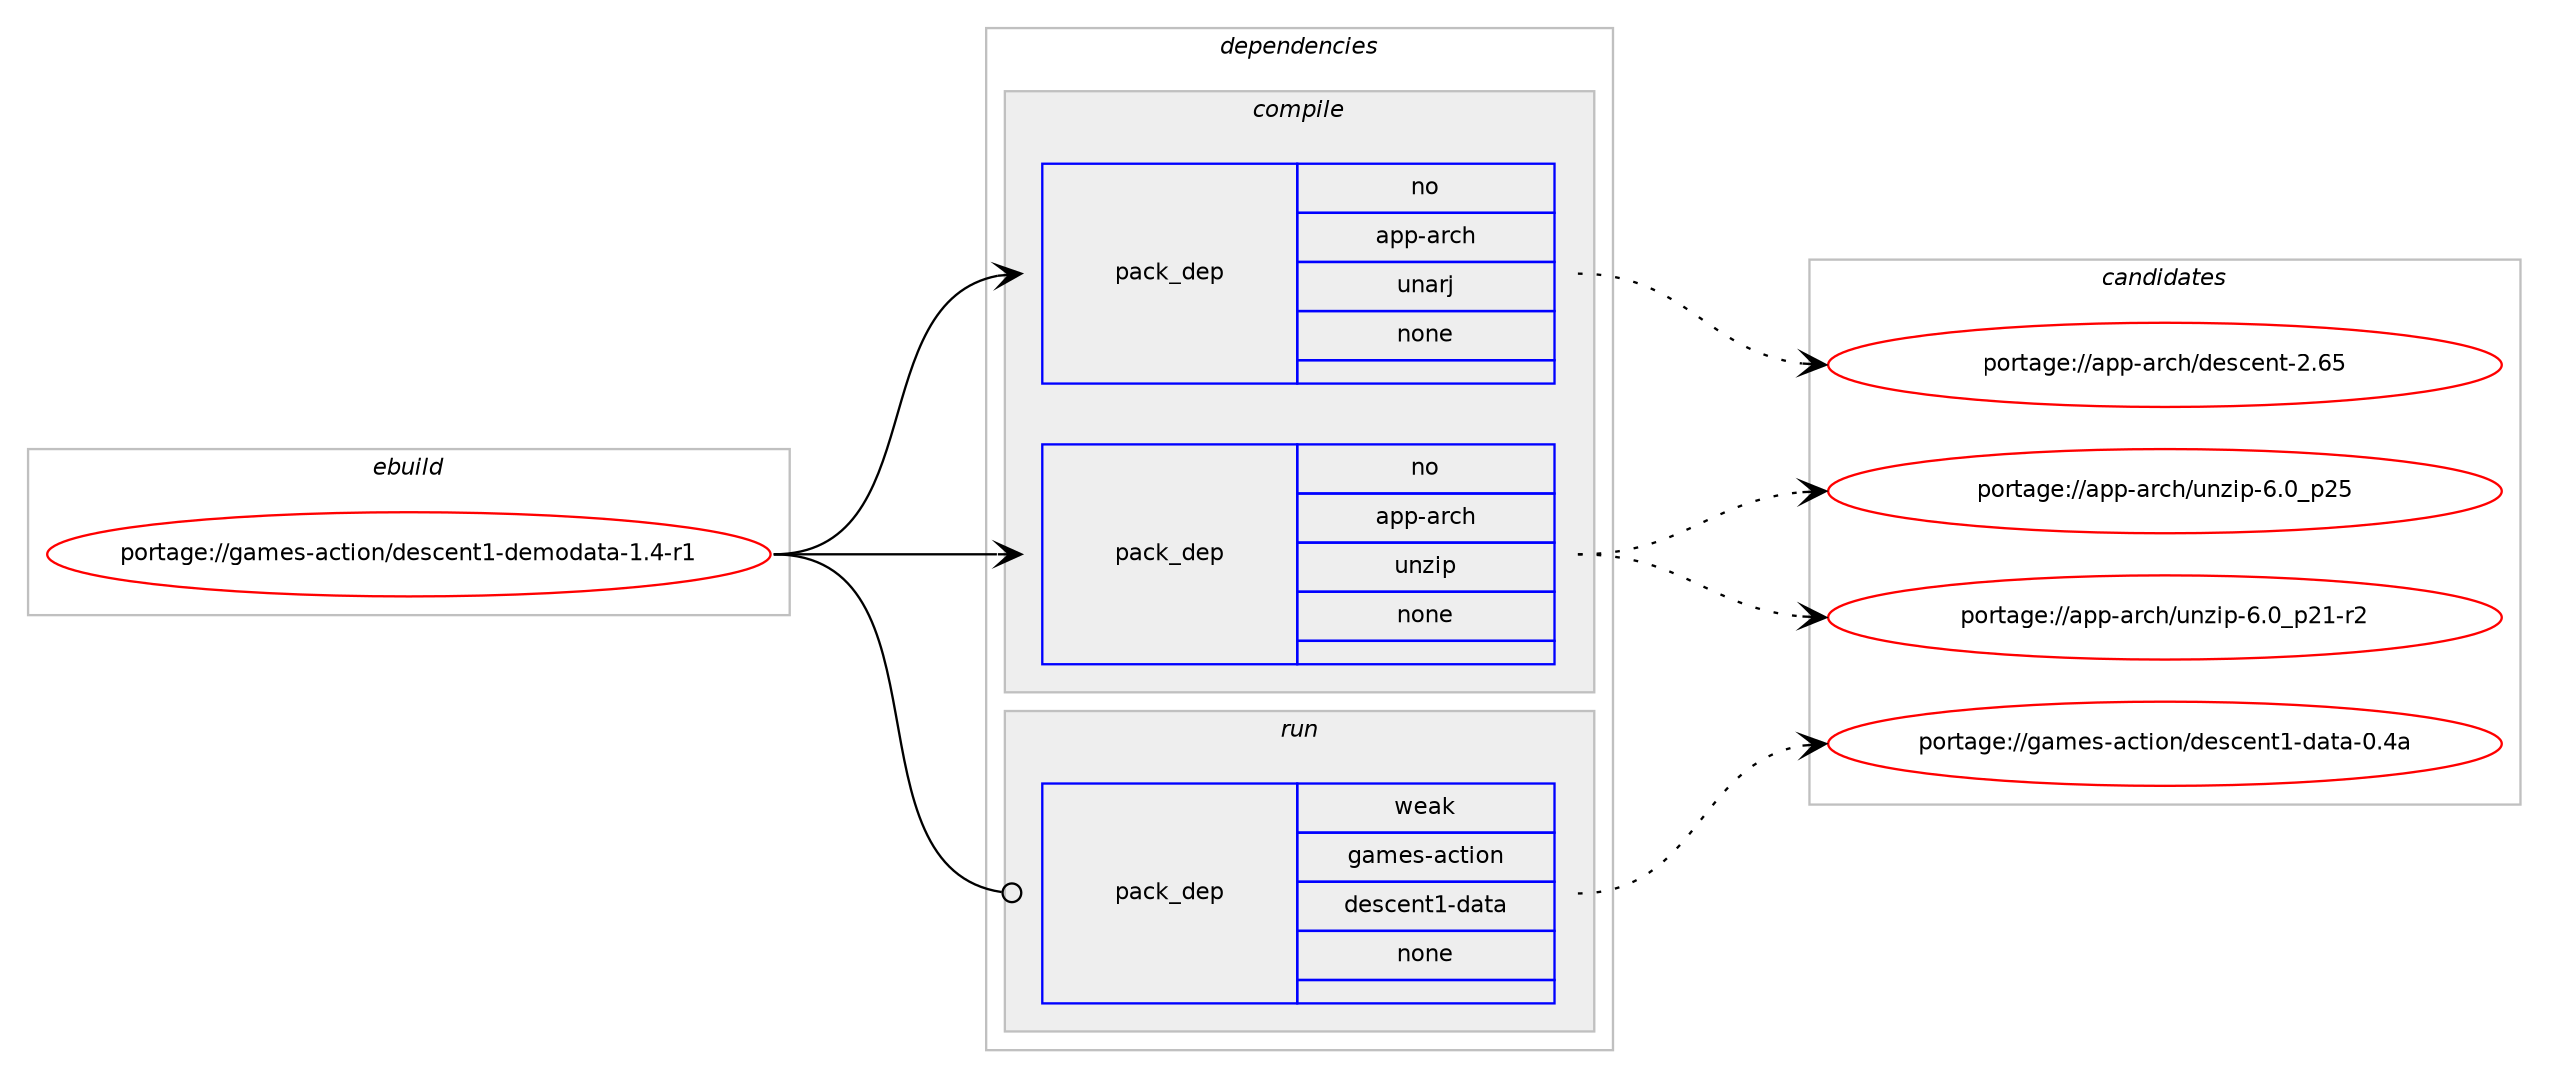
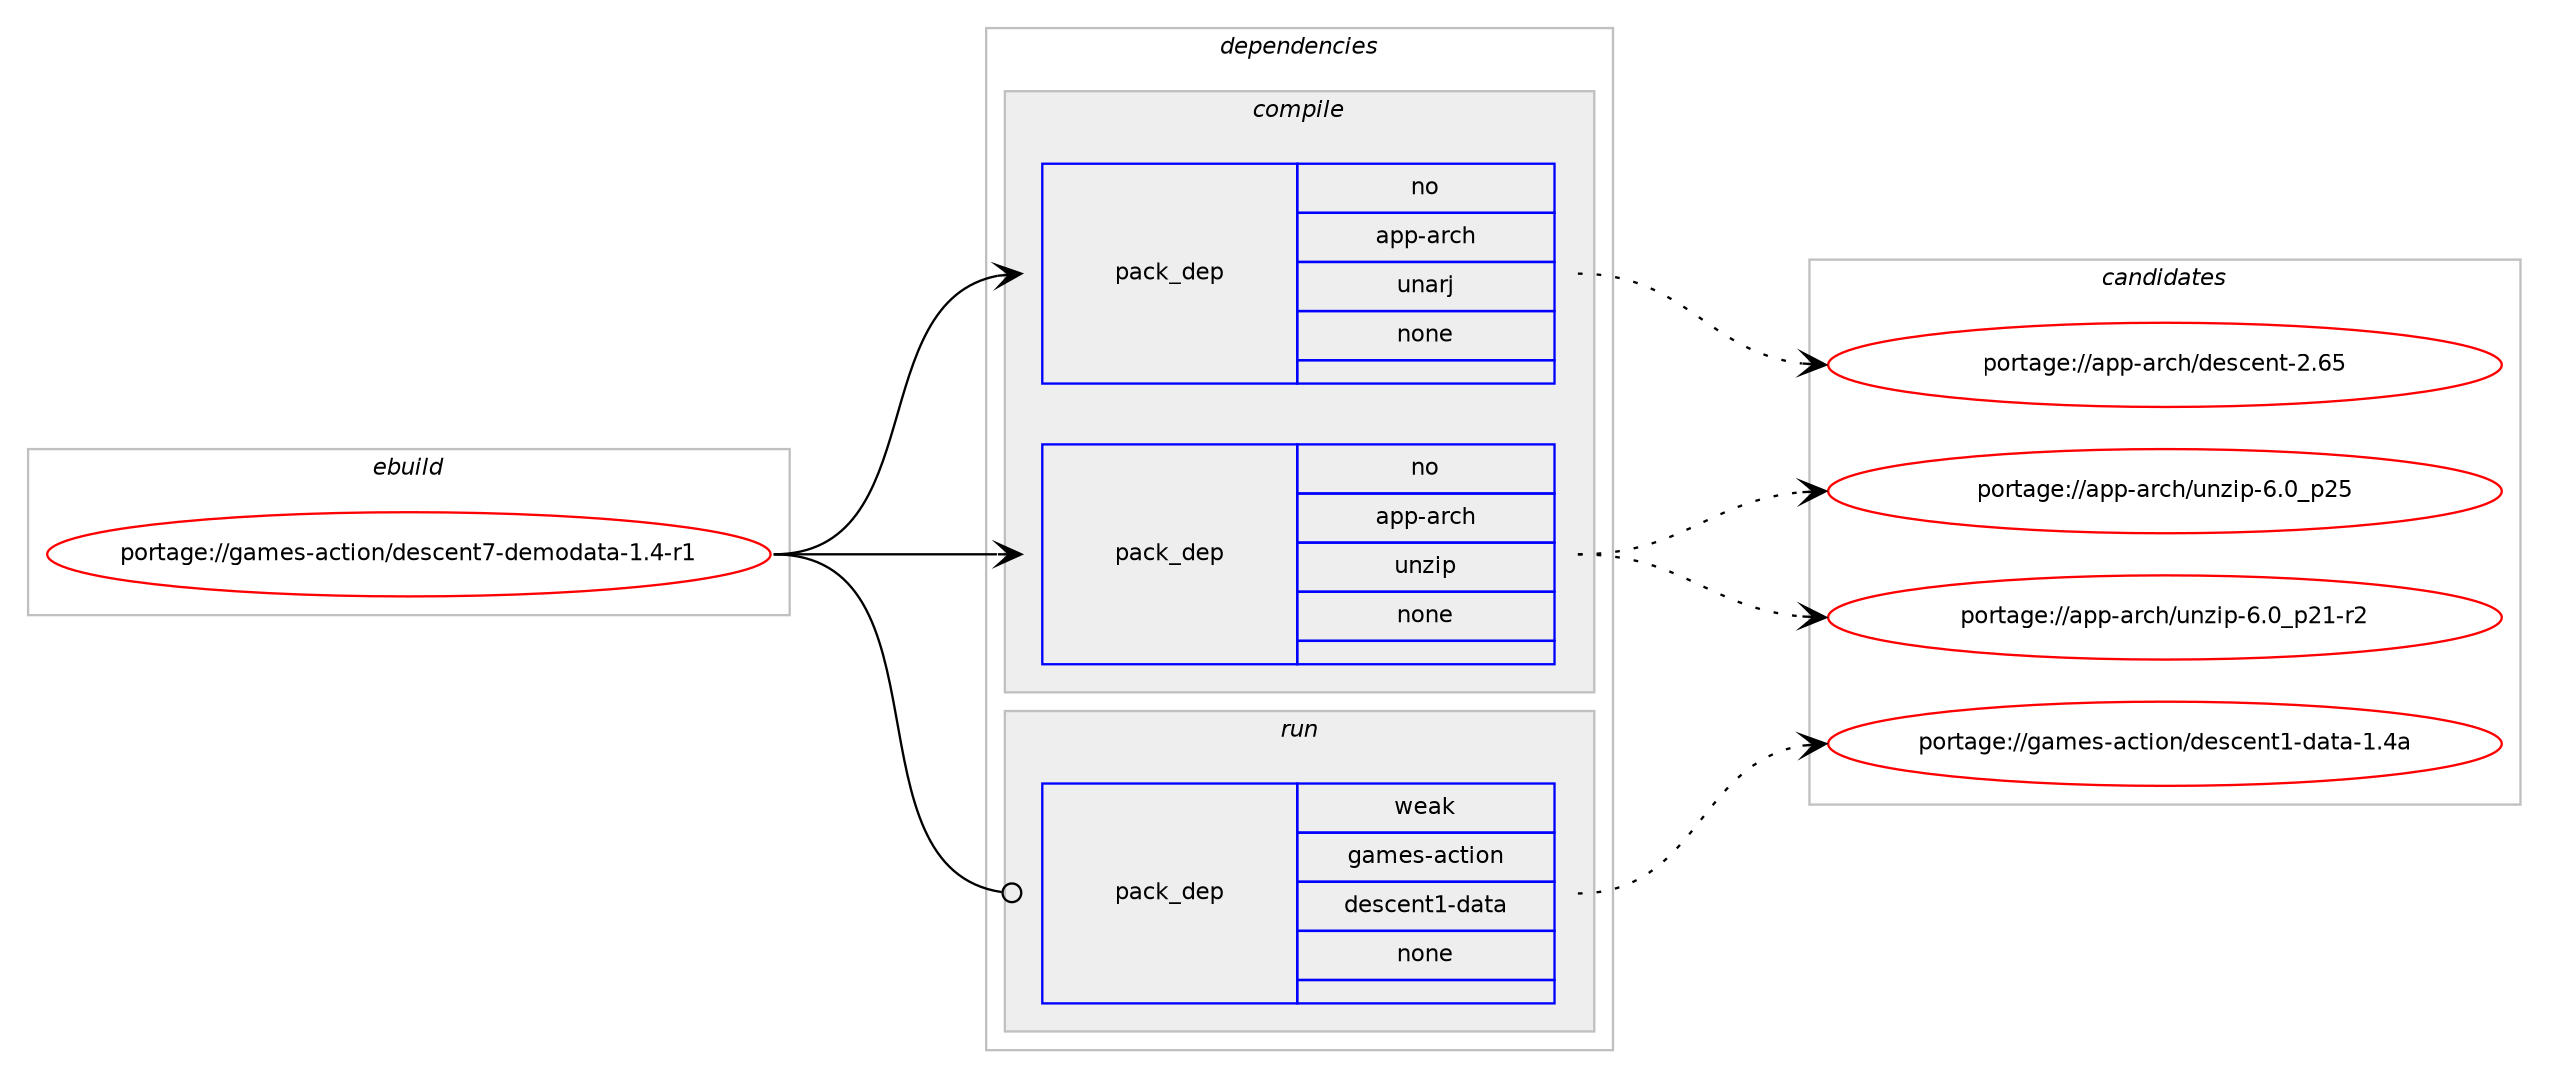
node "portage://games-action/descent1-demodata-1.4-r1": label "portage://games-action/descent1-demodata-1.4-r1" -> "portage://games-action/descent7-demodata-1.4-r1"
node "portage://games-action/descent1-data-0.4a": label "portage://games-action/descent1-data-0.4a" -> "portage://games-action/descent1-data-1.4a"
